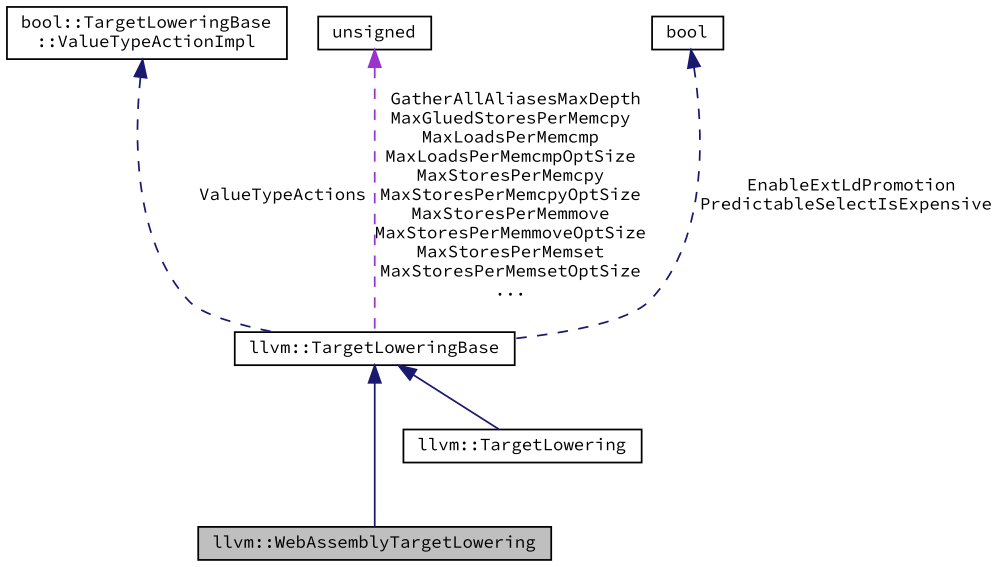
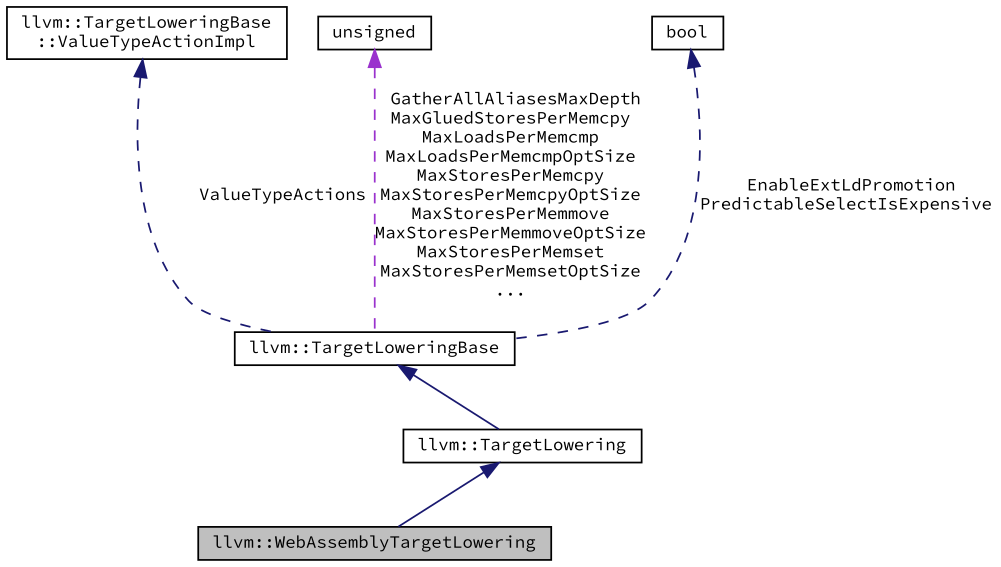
node "bool::TargetLoweringBase ::ValueTypeActionImpl": label "bool::TargetLoweringBase ::ValueTypeActionImpl" -> "llvm::TargetLoweringBase ::ValueTypeActionImpl"
edge "llvm::WebAssemblyTargetLowering" -> "llvm::TargetLoweringBase": now "llvm::WebAssemblyTargetLowering" -> "llvm::TargetLowering"
